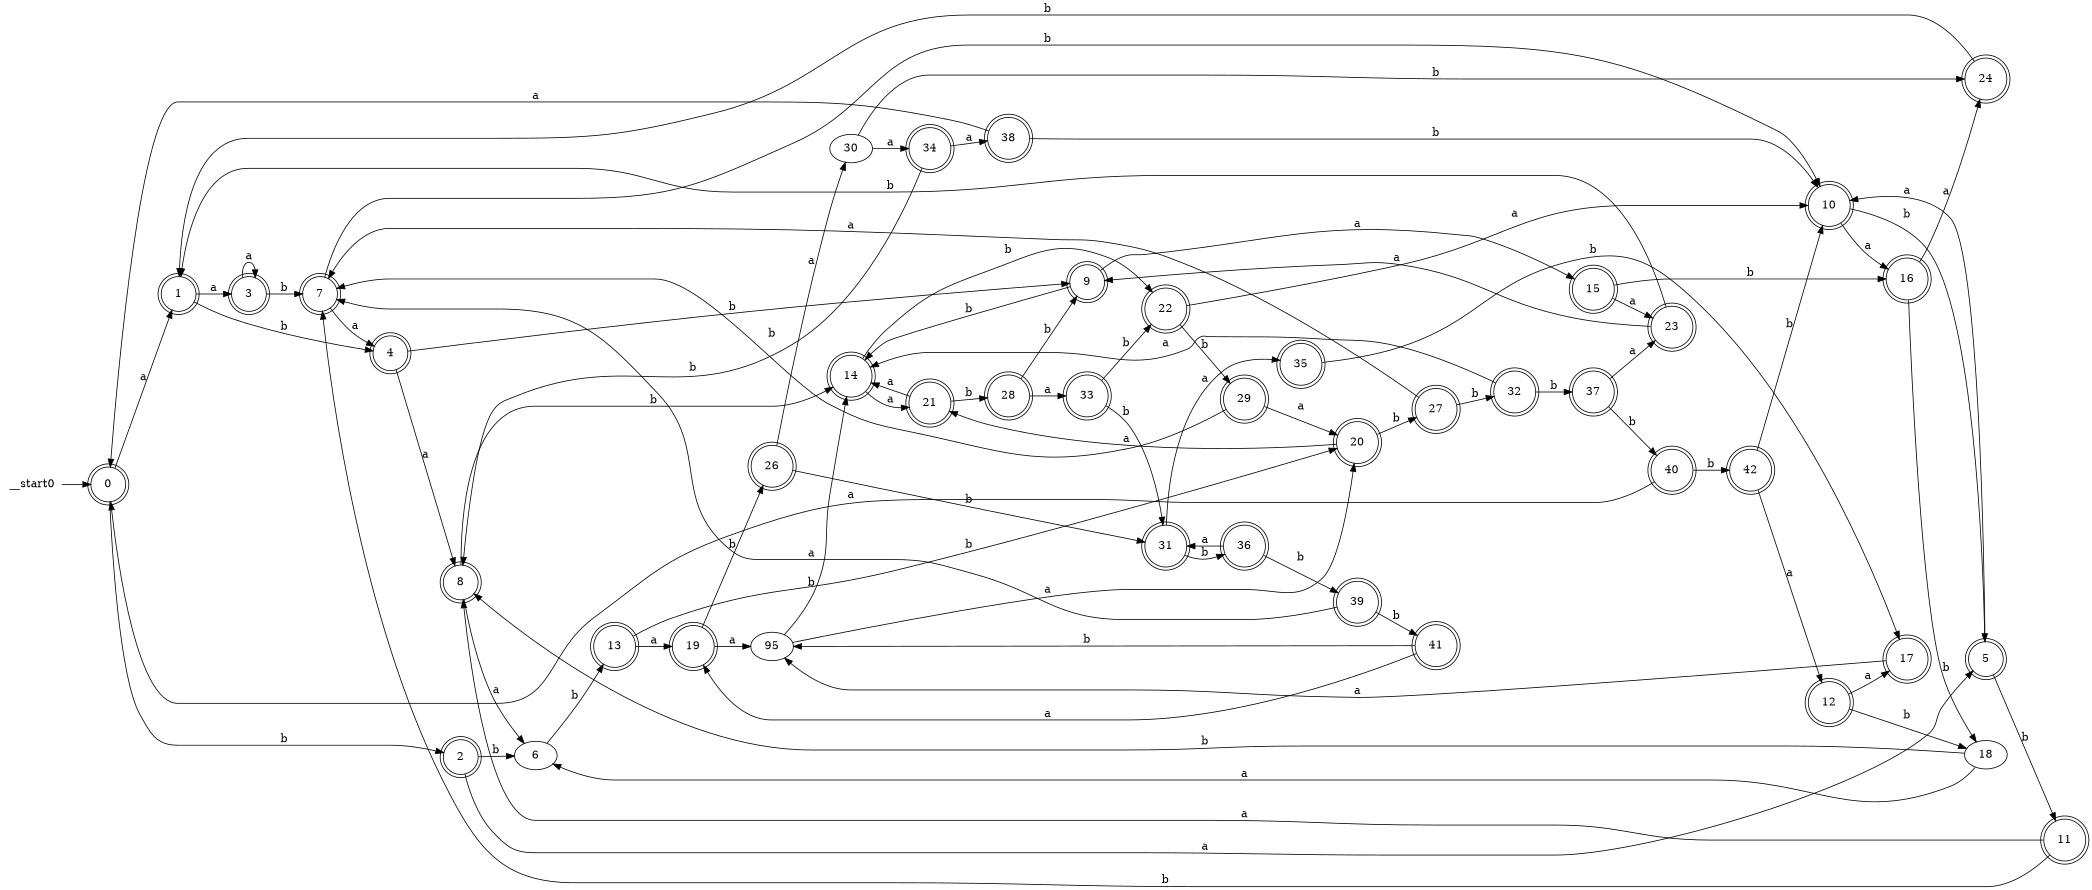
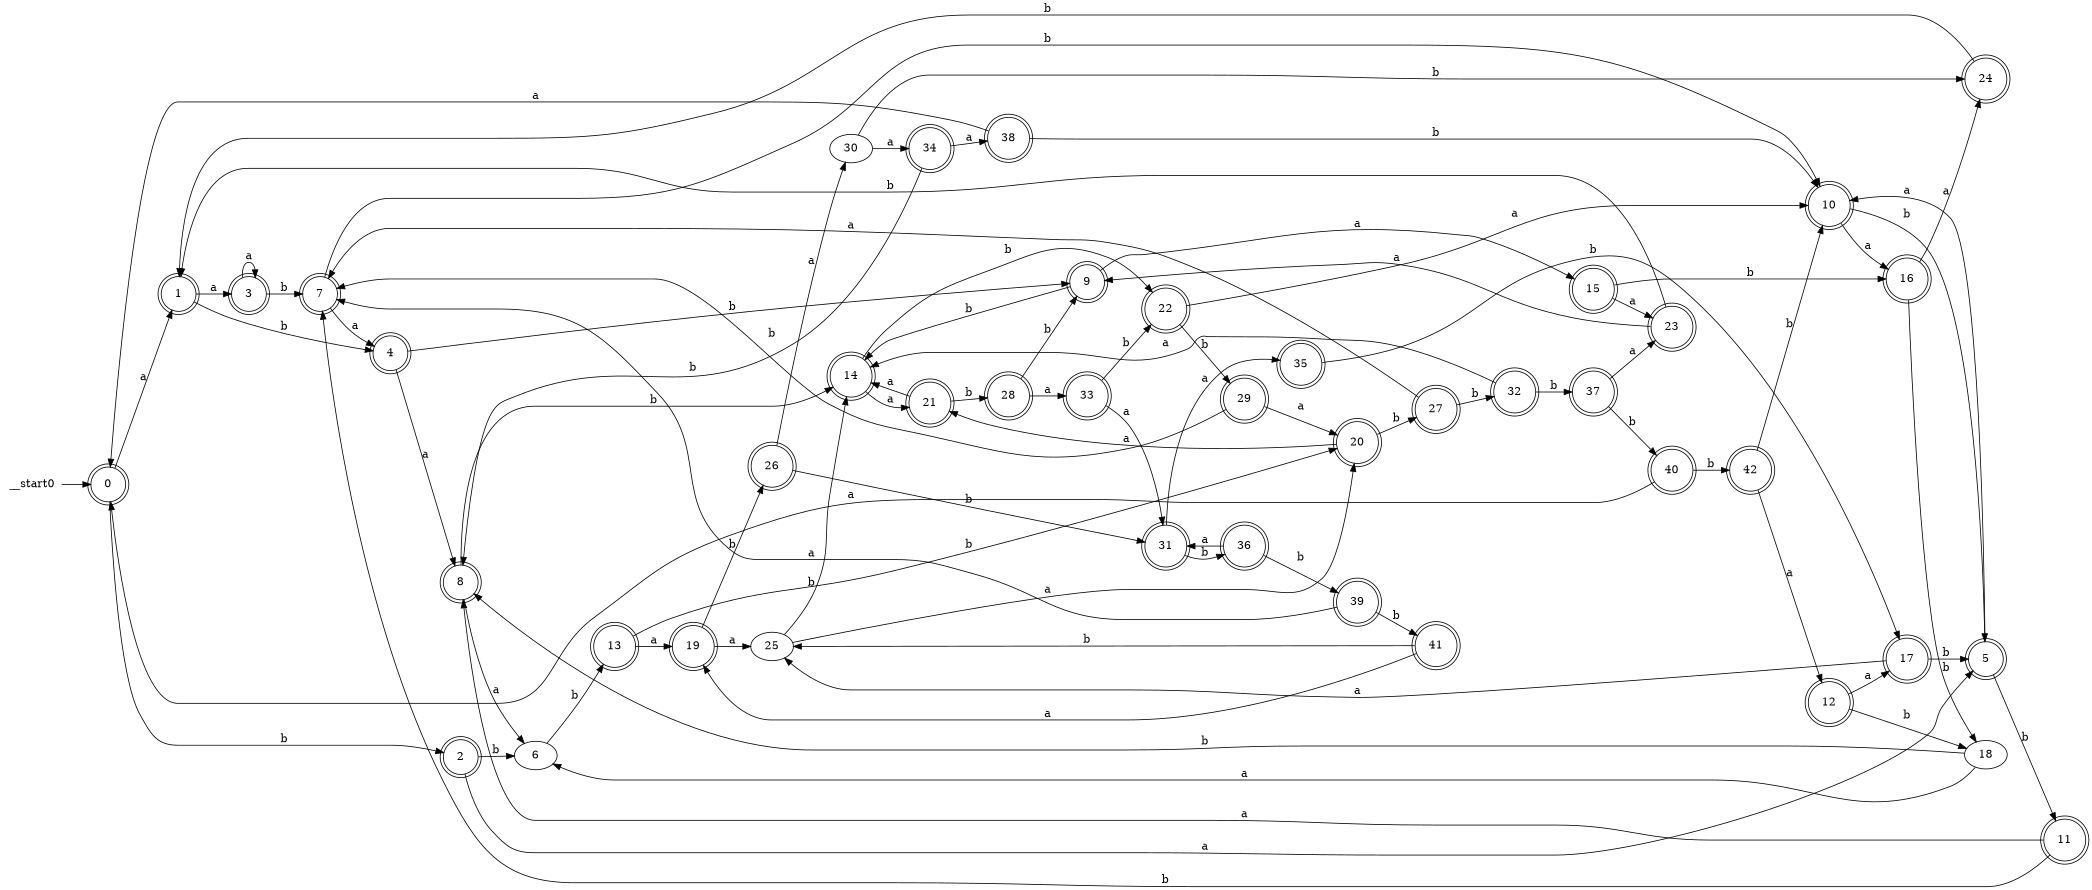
edge "33" -> "31": label "b" -> "a"
node "95": label "95" -> "25"
edge "17" -> "5": added, label "b"
